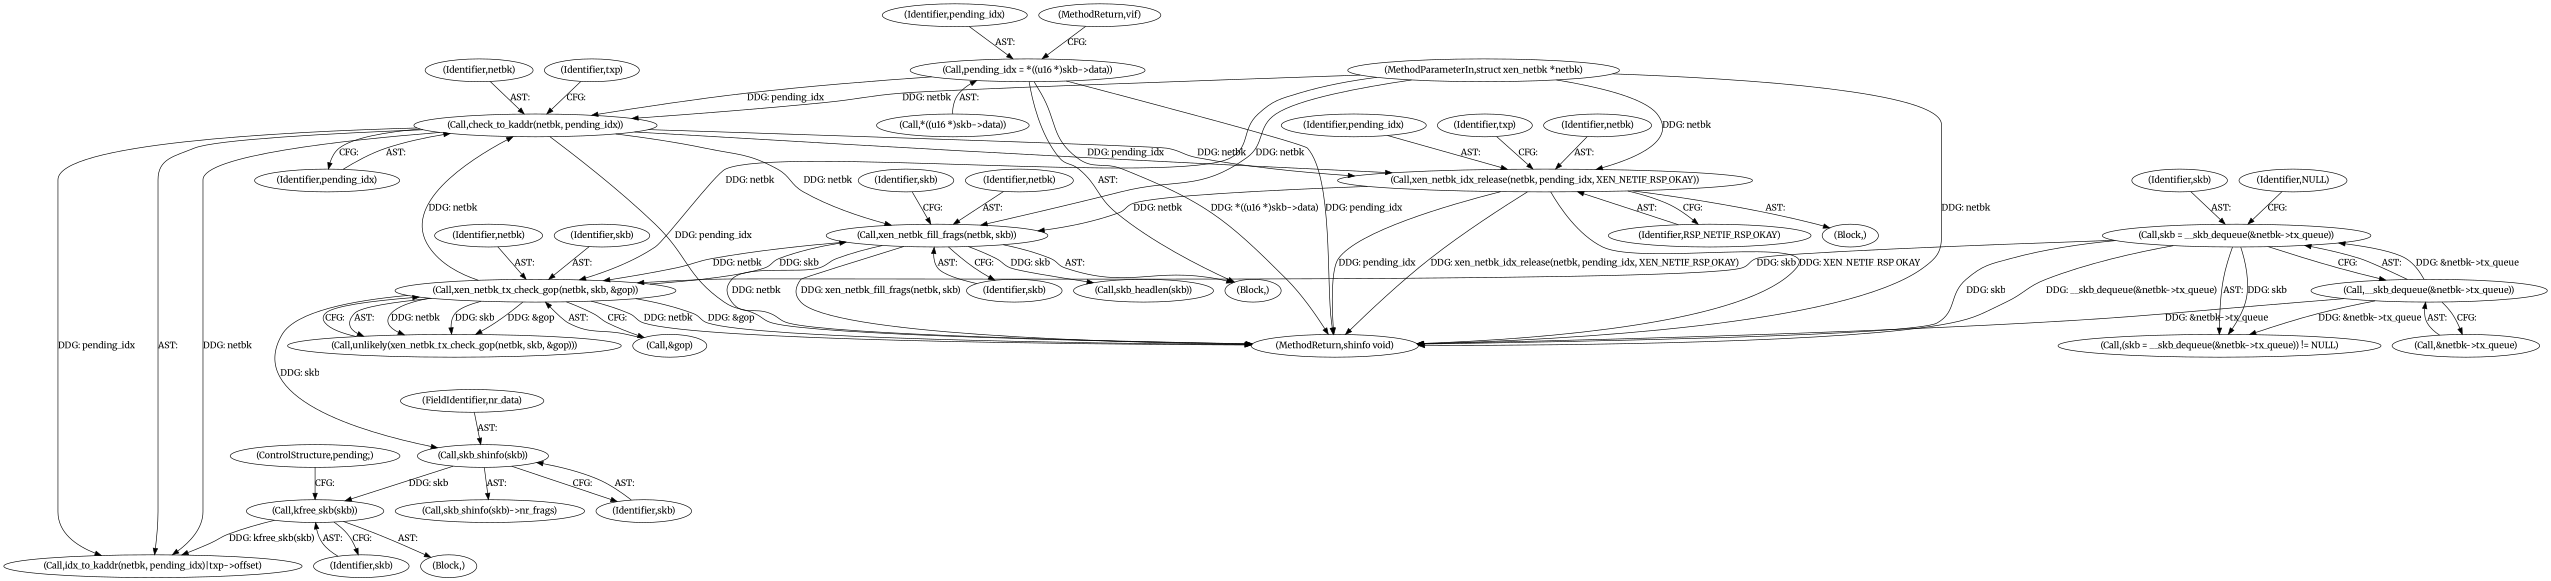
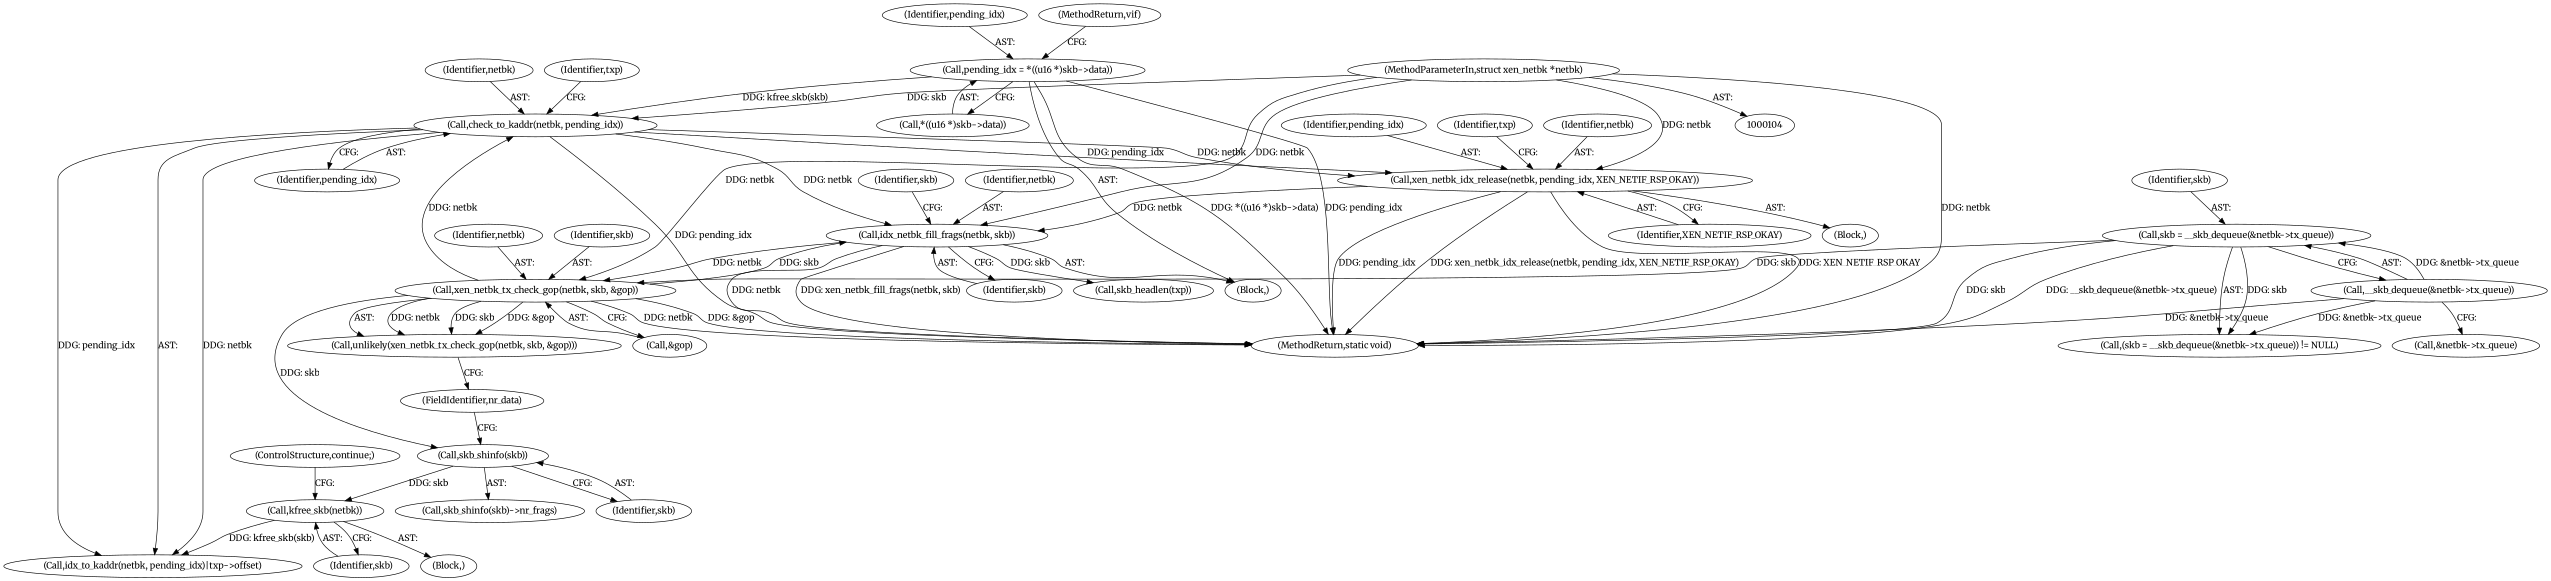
edge "(Call,pending_idx = *((u16 *)skb->data))" -> "(Call,*((u16 *)skb->data))": added, label "CFG:"
edge "(Call,pending_idx = *((u16 *)skb->data))" -> "(Call,check_to_kaddr(netbk, pending_idx))": label "DDG: pending_idx" -> "DDG: kfree_skb(skb)"
edge "(MethodParameterIn,struct xen_netbk *netbk)" -> "(Call,check_to_kaddr(netbk, pending_idx))": label "DDG: netbk" -> "DDG: skb"
node "1000104": added
node "(Identifier,NULL)": removed
node "(Call,xen_netbk_fill_frags(netbk, skb))": label "(Call,xen_netbk_fill_frags(netbk, skb))" -> "(Call,idx_netbk_fill_frags(netbk, skb))"
node "(Identifier,RSP_NETIF_RSP_OKAY)": label "(Identifier,RSP_NETIF_RSP_OKAY)" -> "(Identifier,XEN_NETIF_RSP_OKAY)"
node "(Call,skb_headlen(skb))": label "(Call,skb_headlen(skb))" -> "(Call,skb_headlen(txp))"
edge "(Call,unlikely(xen_netbk_tx_check_gop(netbk, skb, &gop)))" -> "(Call,xen_netbk_tx_check_gop(netbk, skb, &gop))": now "(Call,unlikely(xen_netbk_tx_check_gop(netbk, skb, &gop)))" -> "(FieldIdentifier,nr_data)"
edge "(Call,&netbk->tx_queue)" -> "(Call,__skb_dequeue(&netbk->tx_queue))": removed, label "AST:"
node "(MethodReturn,shinfo void)": label "(MethodReturn,shinfo void)" -> "(MethodReturn,static void)"
edge "(FieldIdentifier,nr_data)" -> "(Call,skb_shinfo(skb))": label "AST: " -> "CFG: "
node "(ControlStructure,pending;)": label "(ControlStructure,pending;)" -> "(ControlStructure,continue;)"
node "(Call,kfree_skb(skb))": label "(Call,kfree_skb(skb))" -> "(Call,kfree_skb(netbk))"
